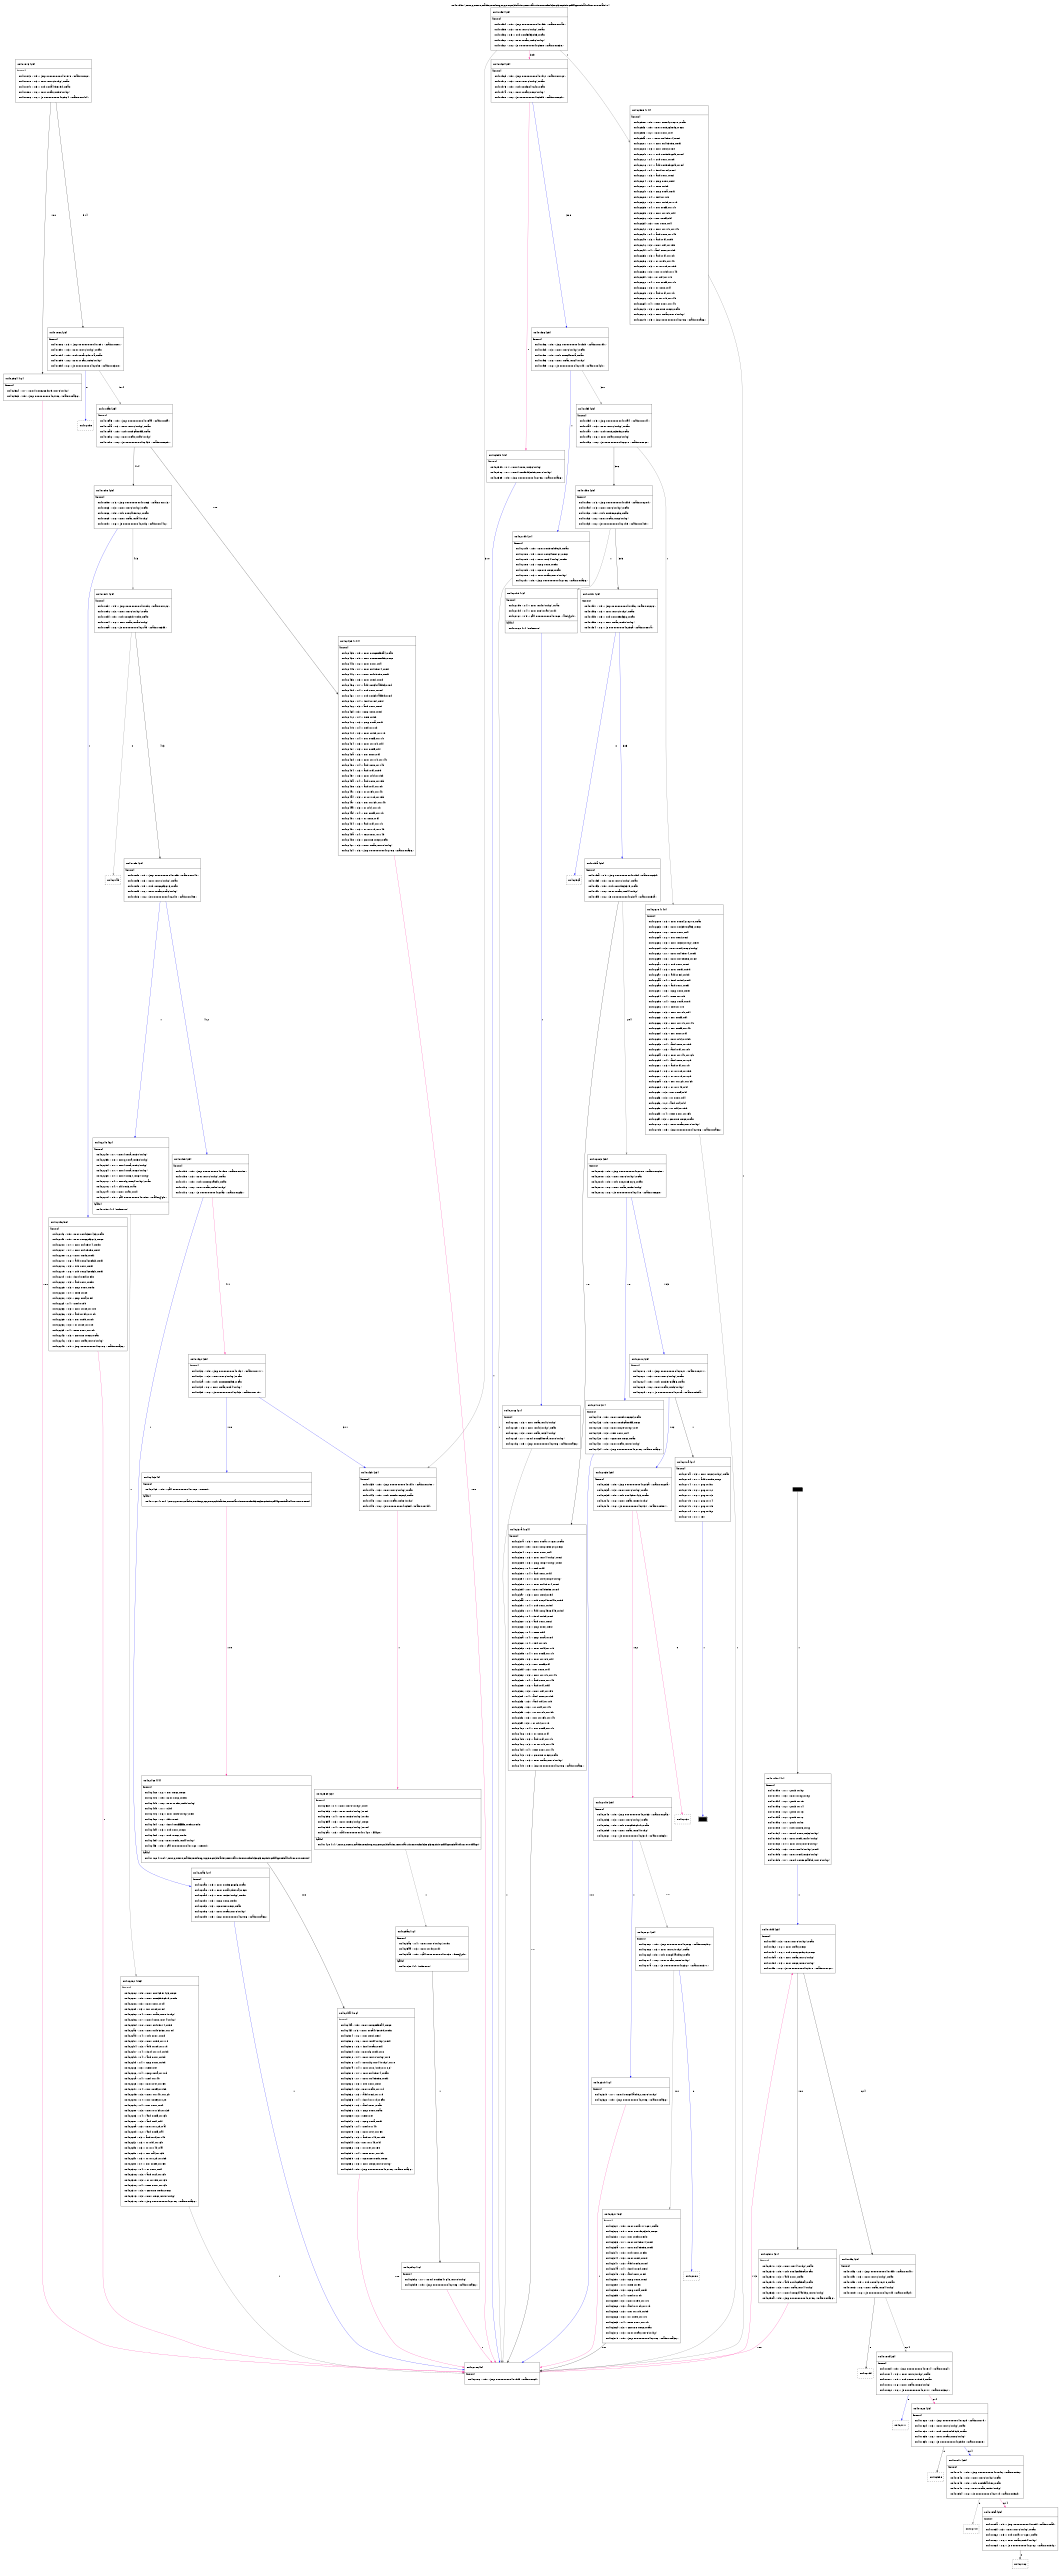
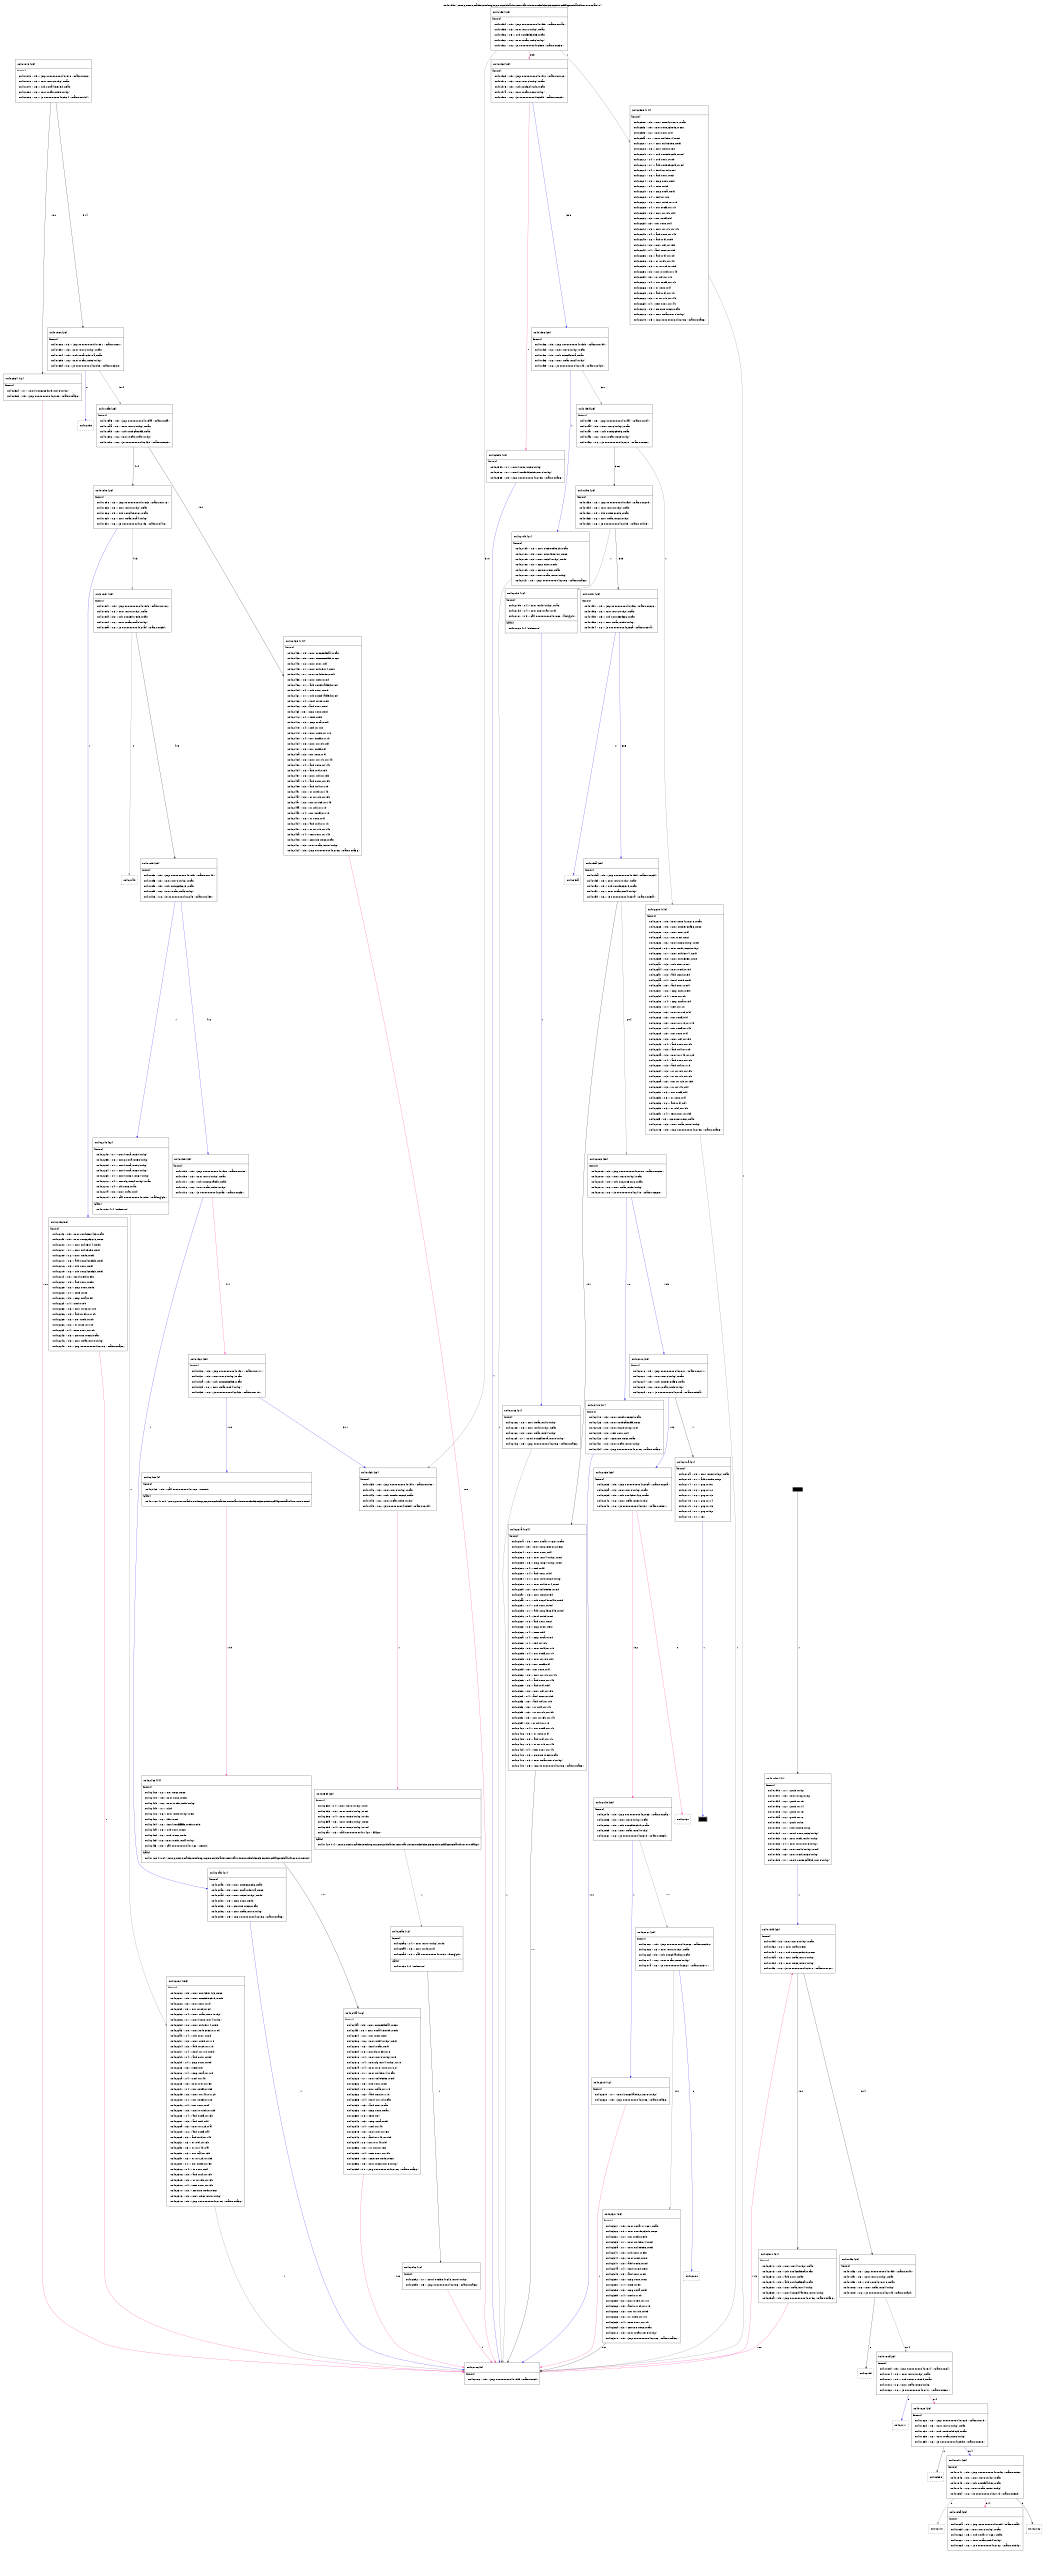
edge "0x401e5a [25]" -> "0x402782": now "0x401e41 [25]" -> "0x402782"
